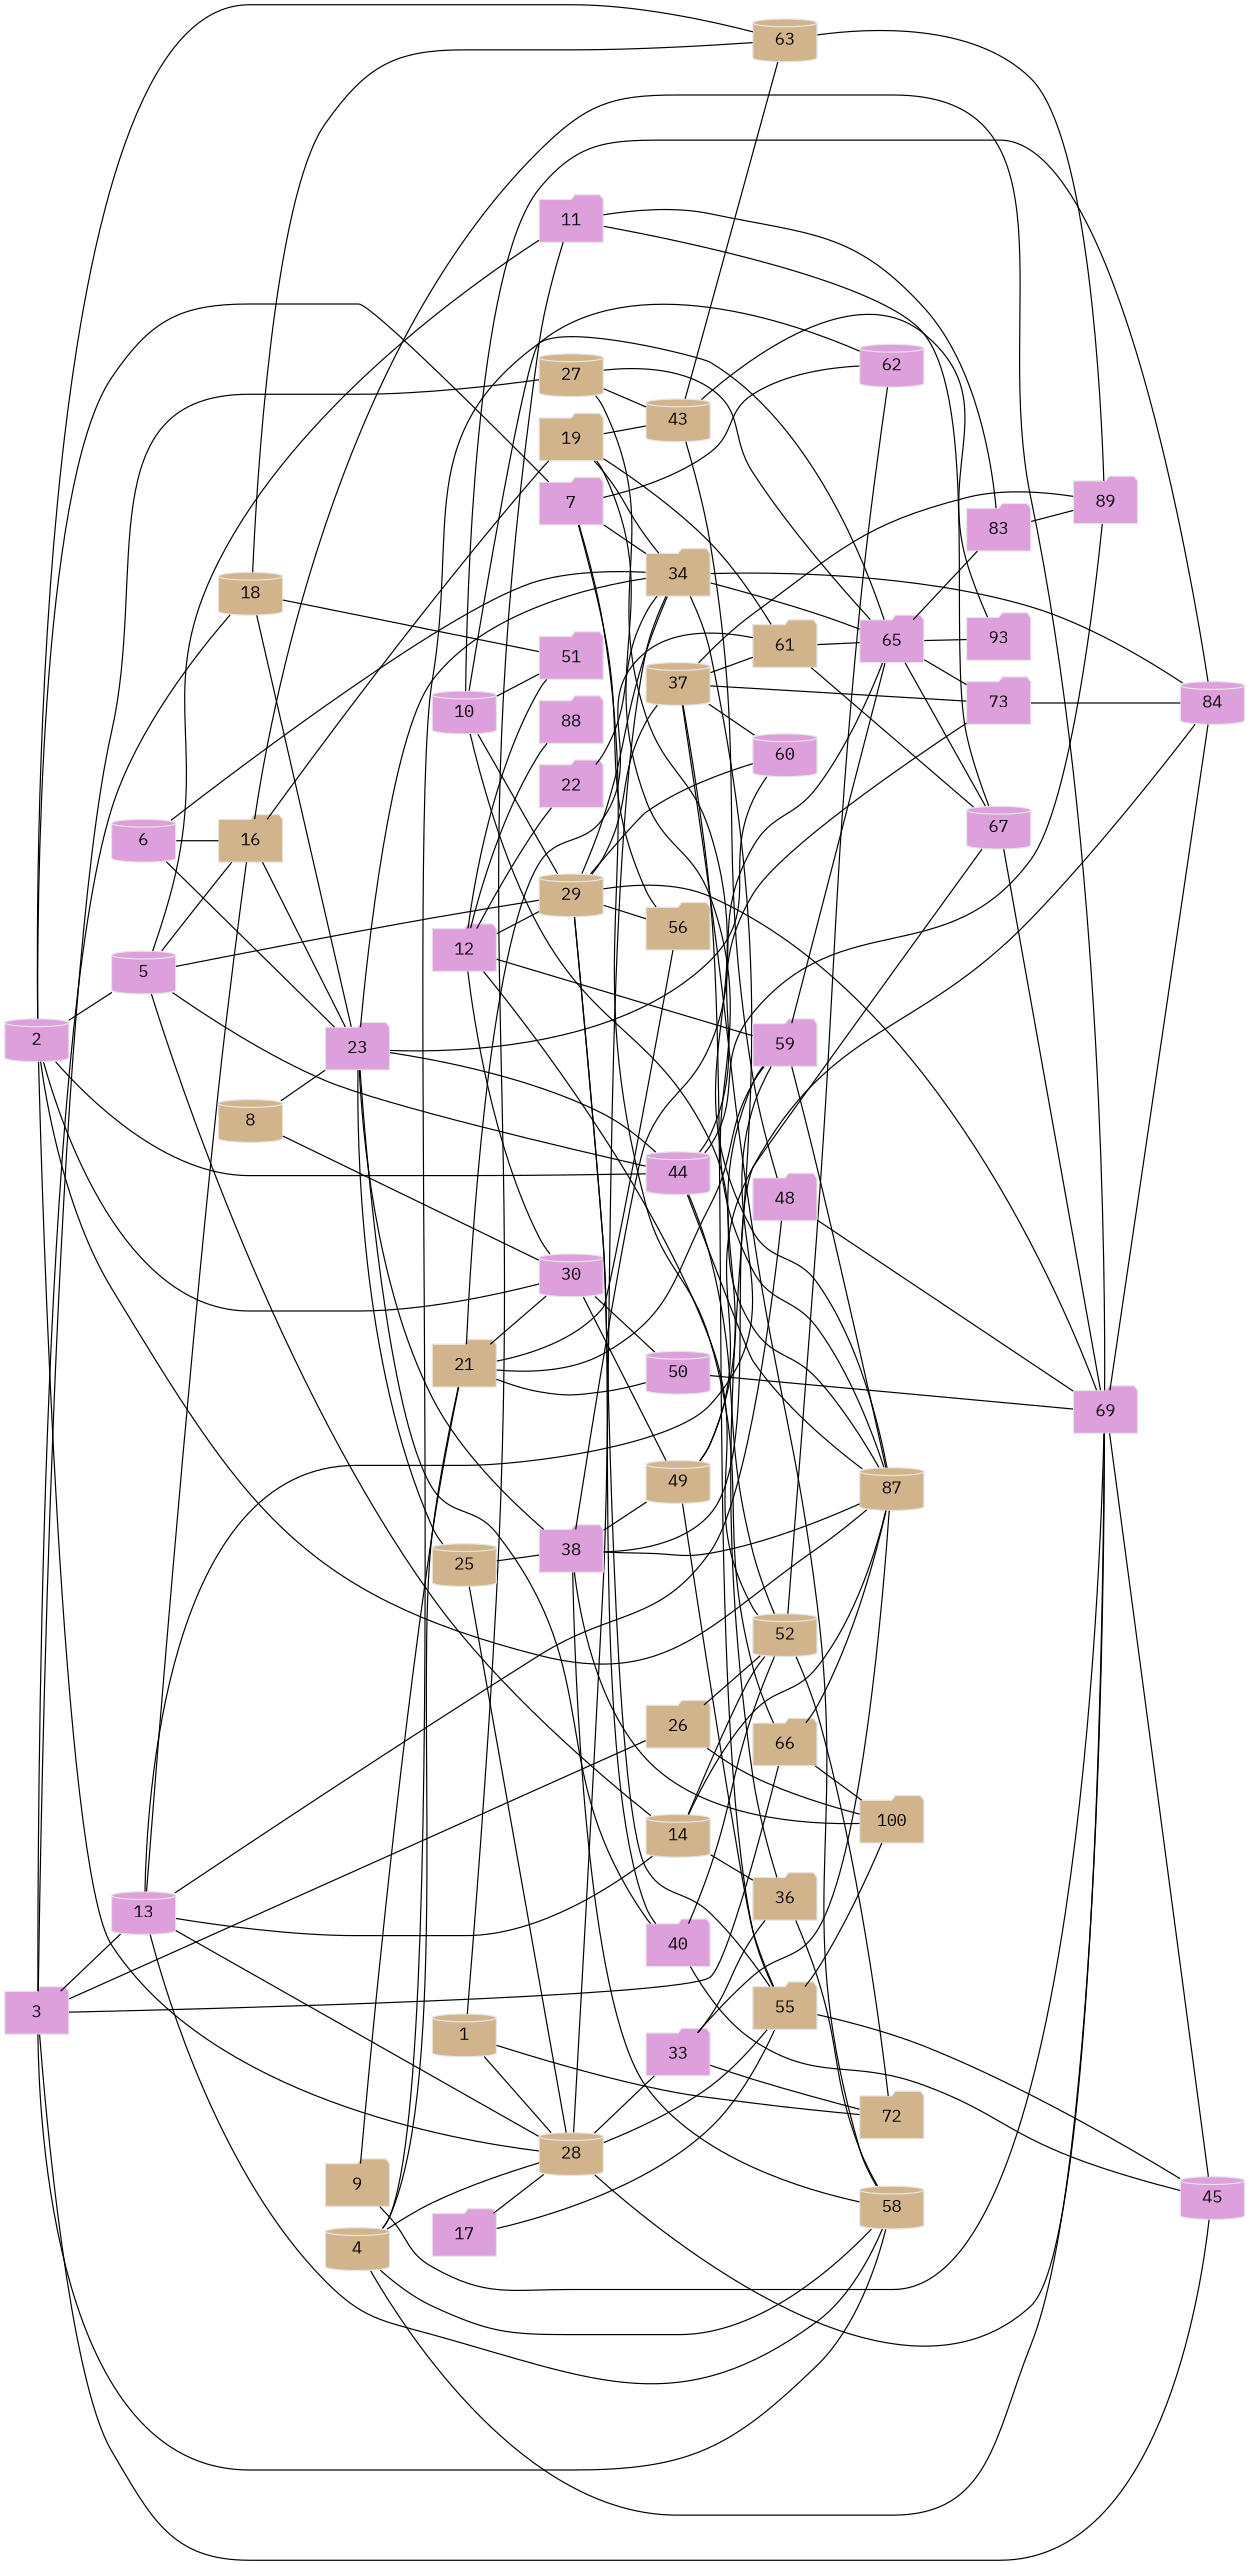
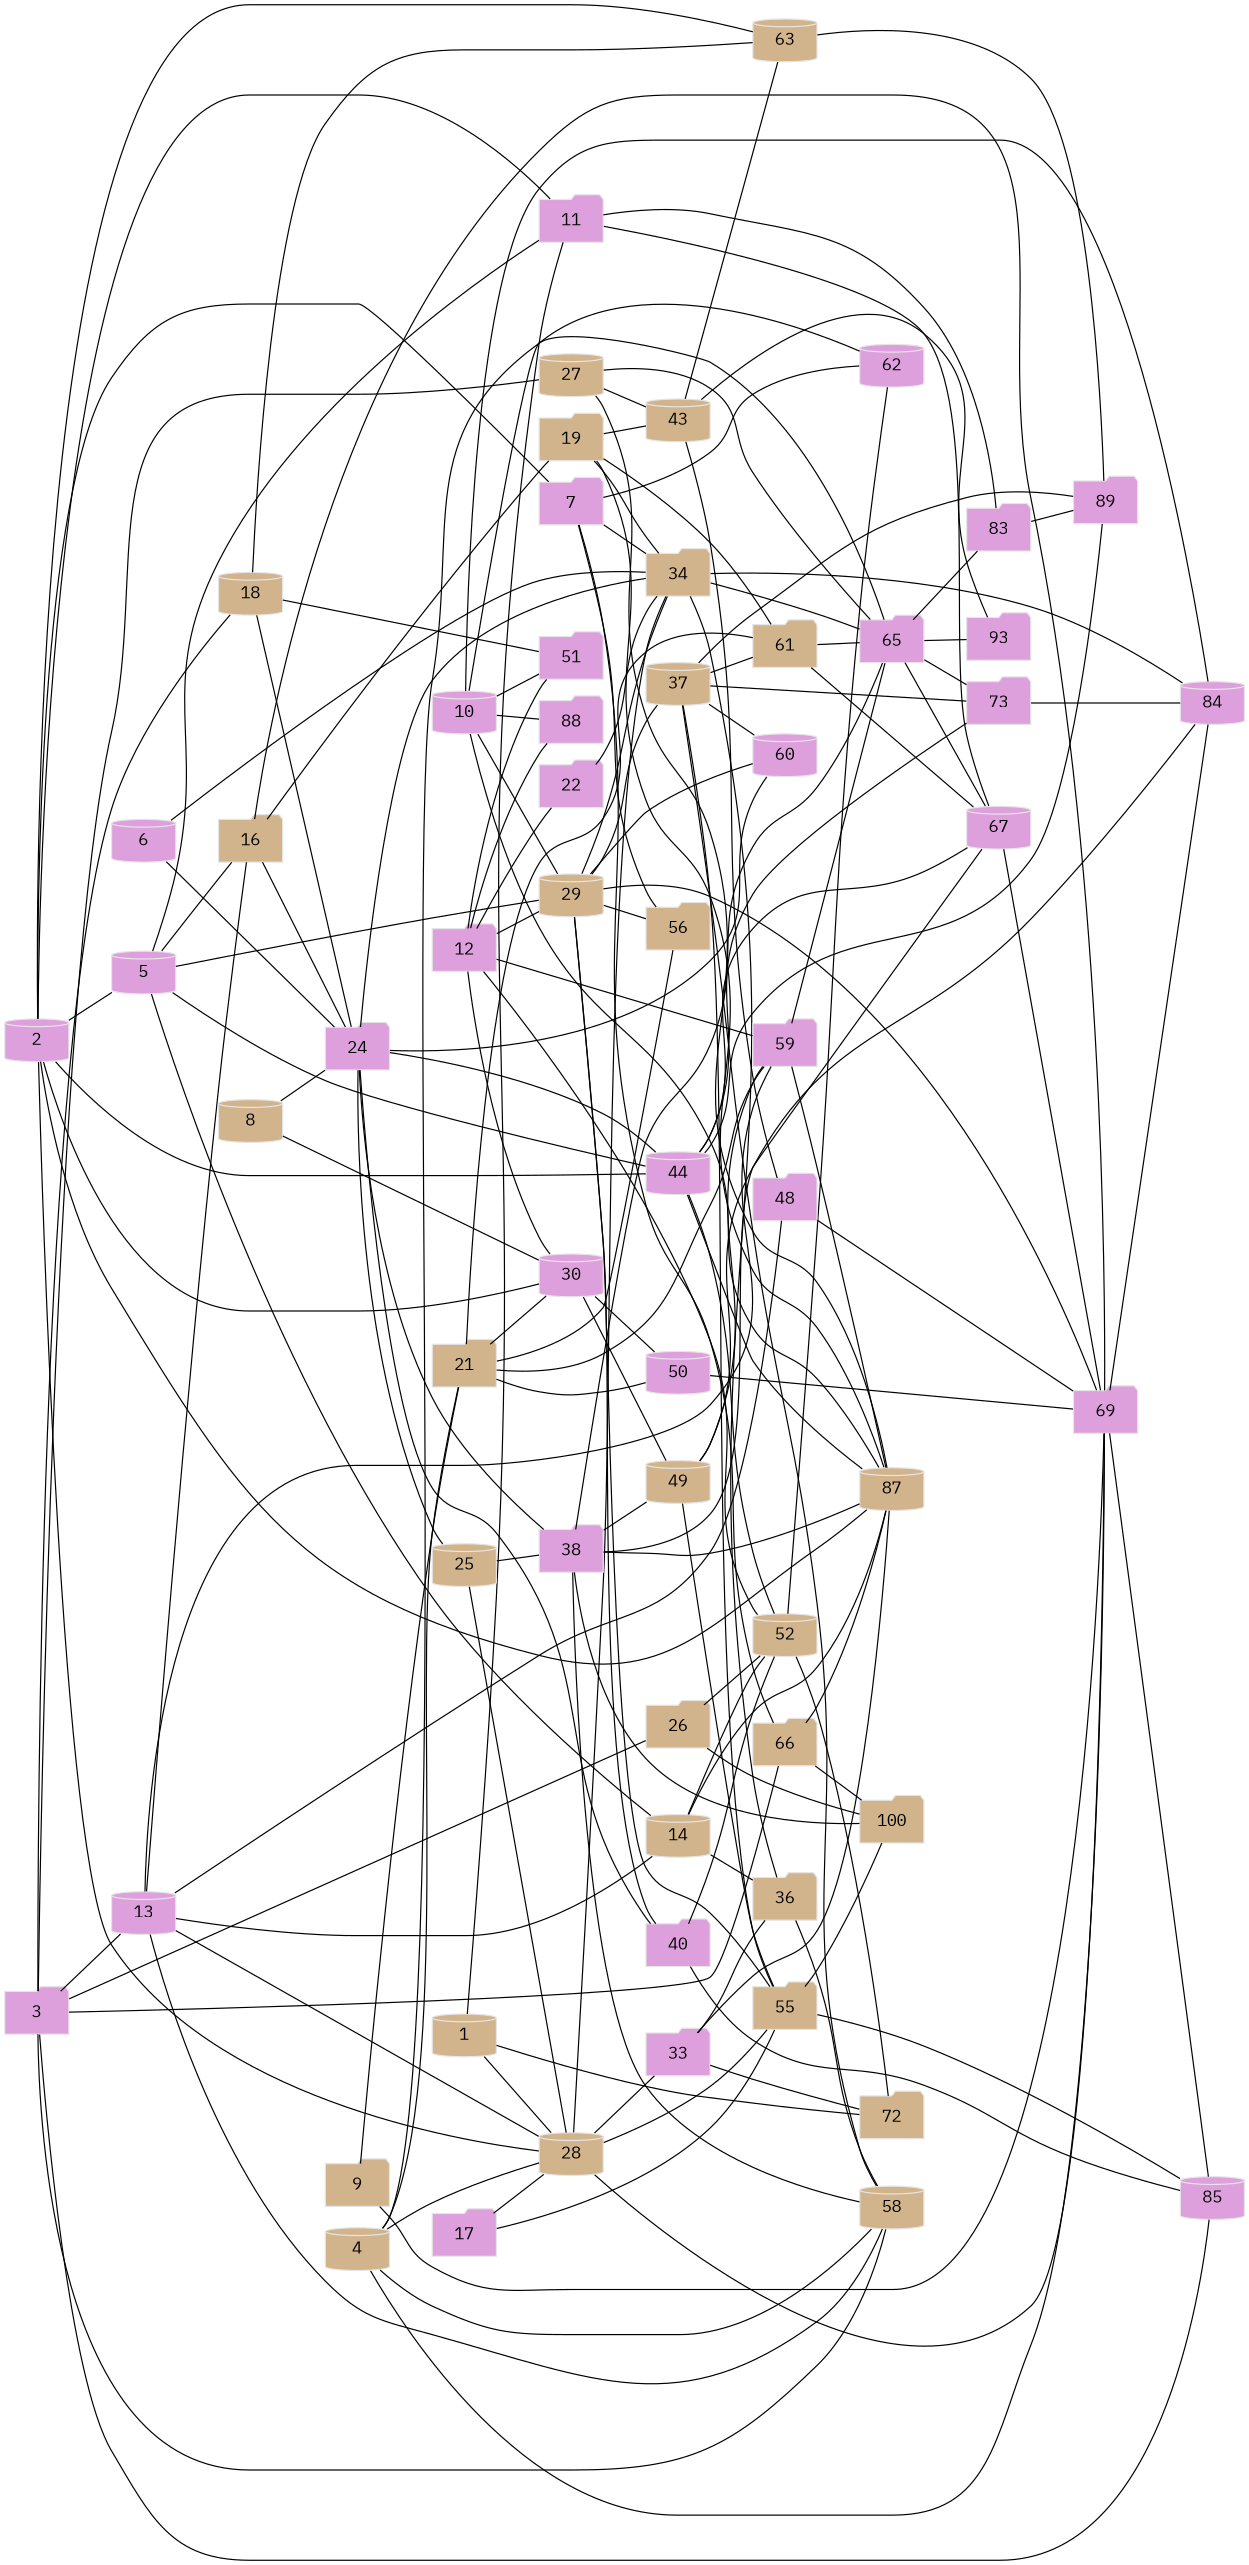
edge "11" -- "2": added
edge "10" -- "88": added
edge "6" -- "16": removed
edge "67" -- "44": added
node "23": label "23" -> "24"
node "45": label "45" -> "85"
